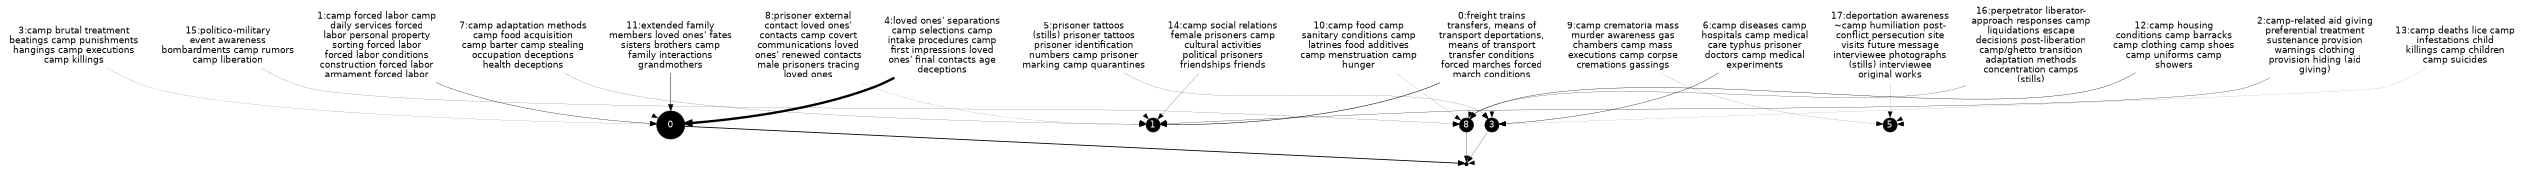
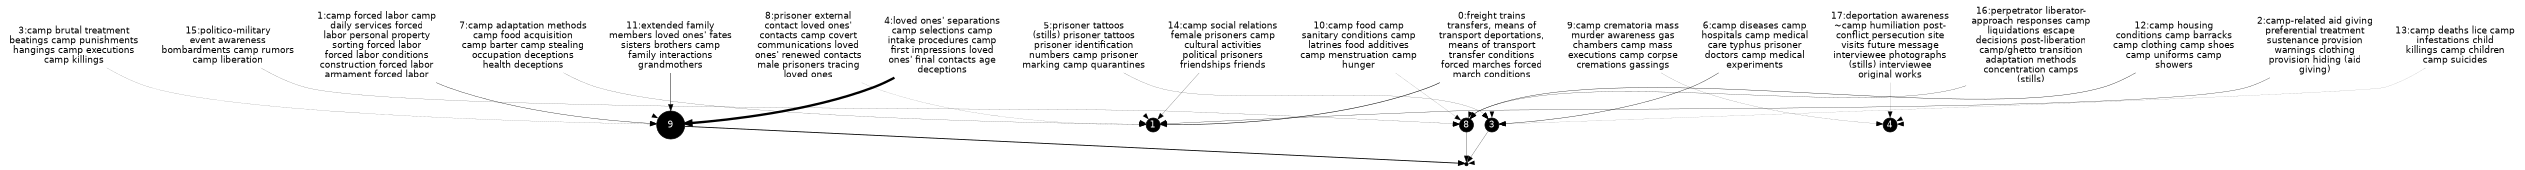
node "0": label "0" -> "9"
node "5": label "5" -> "4"
